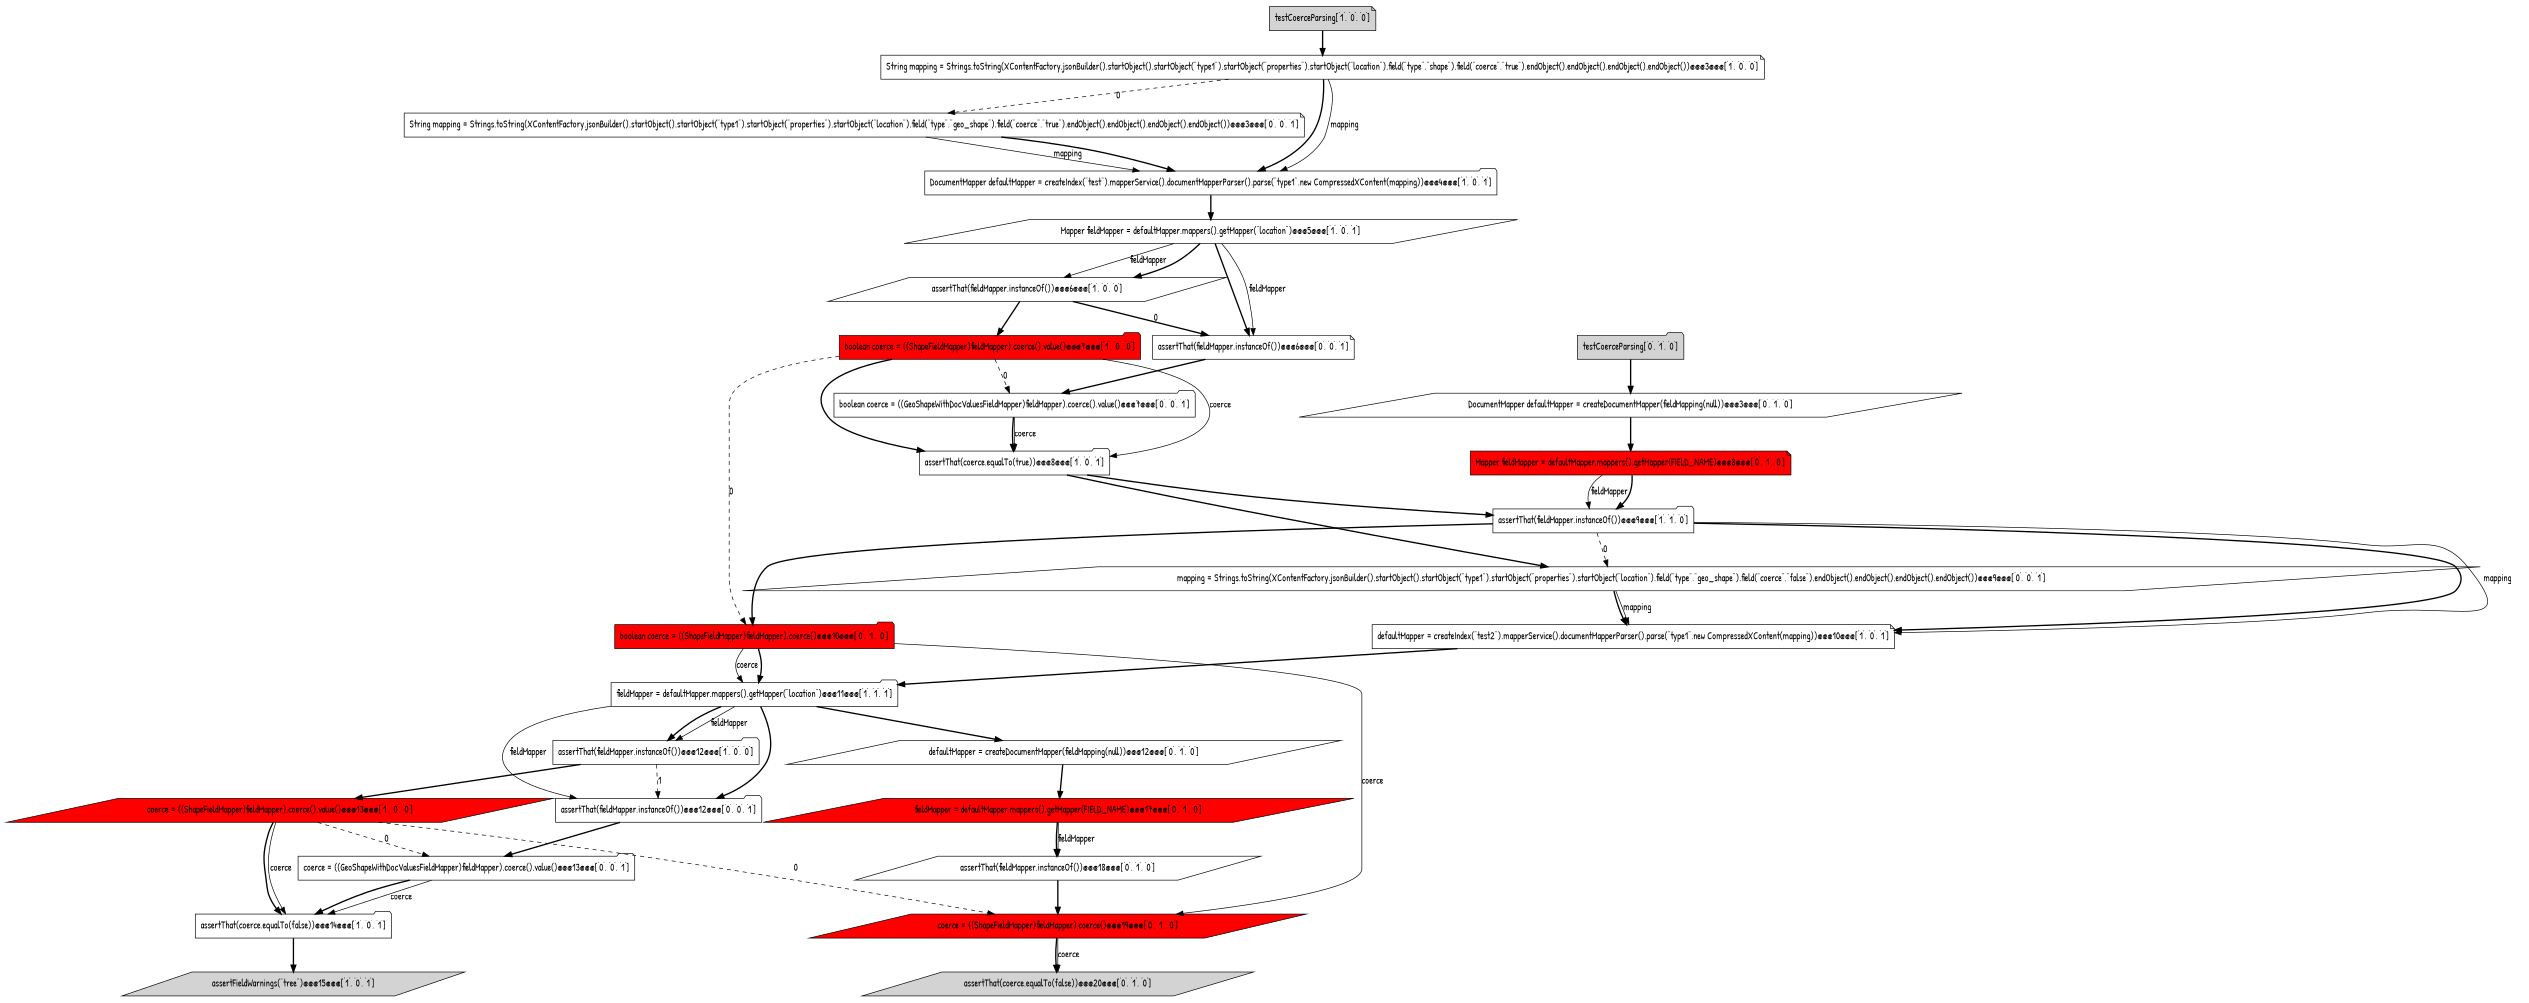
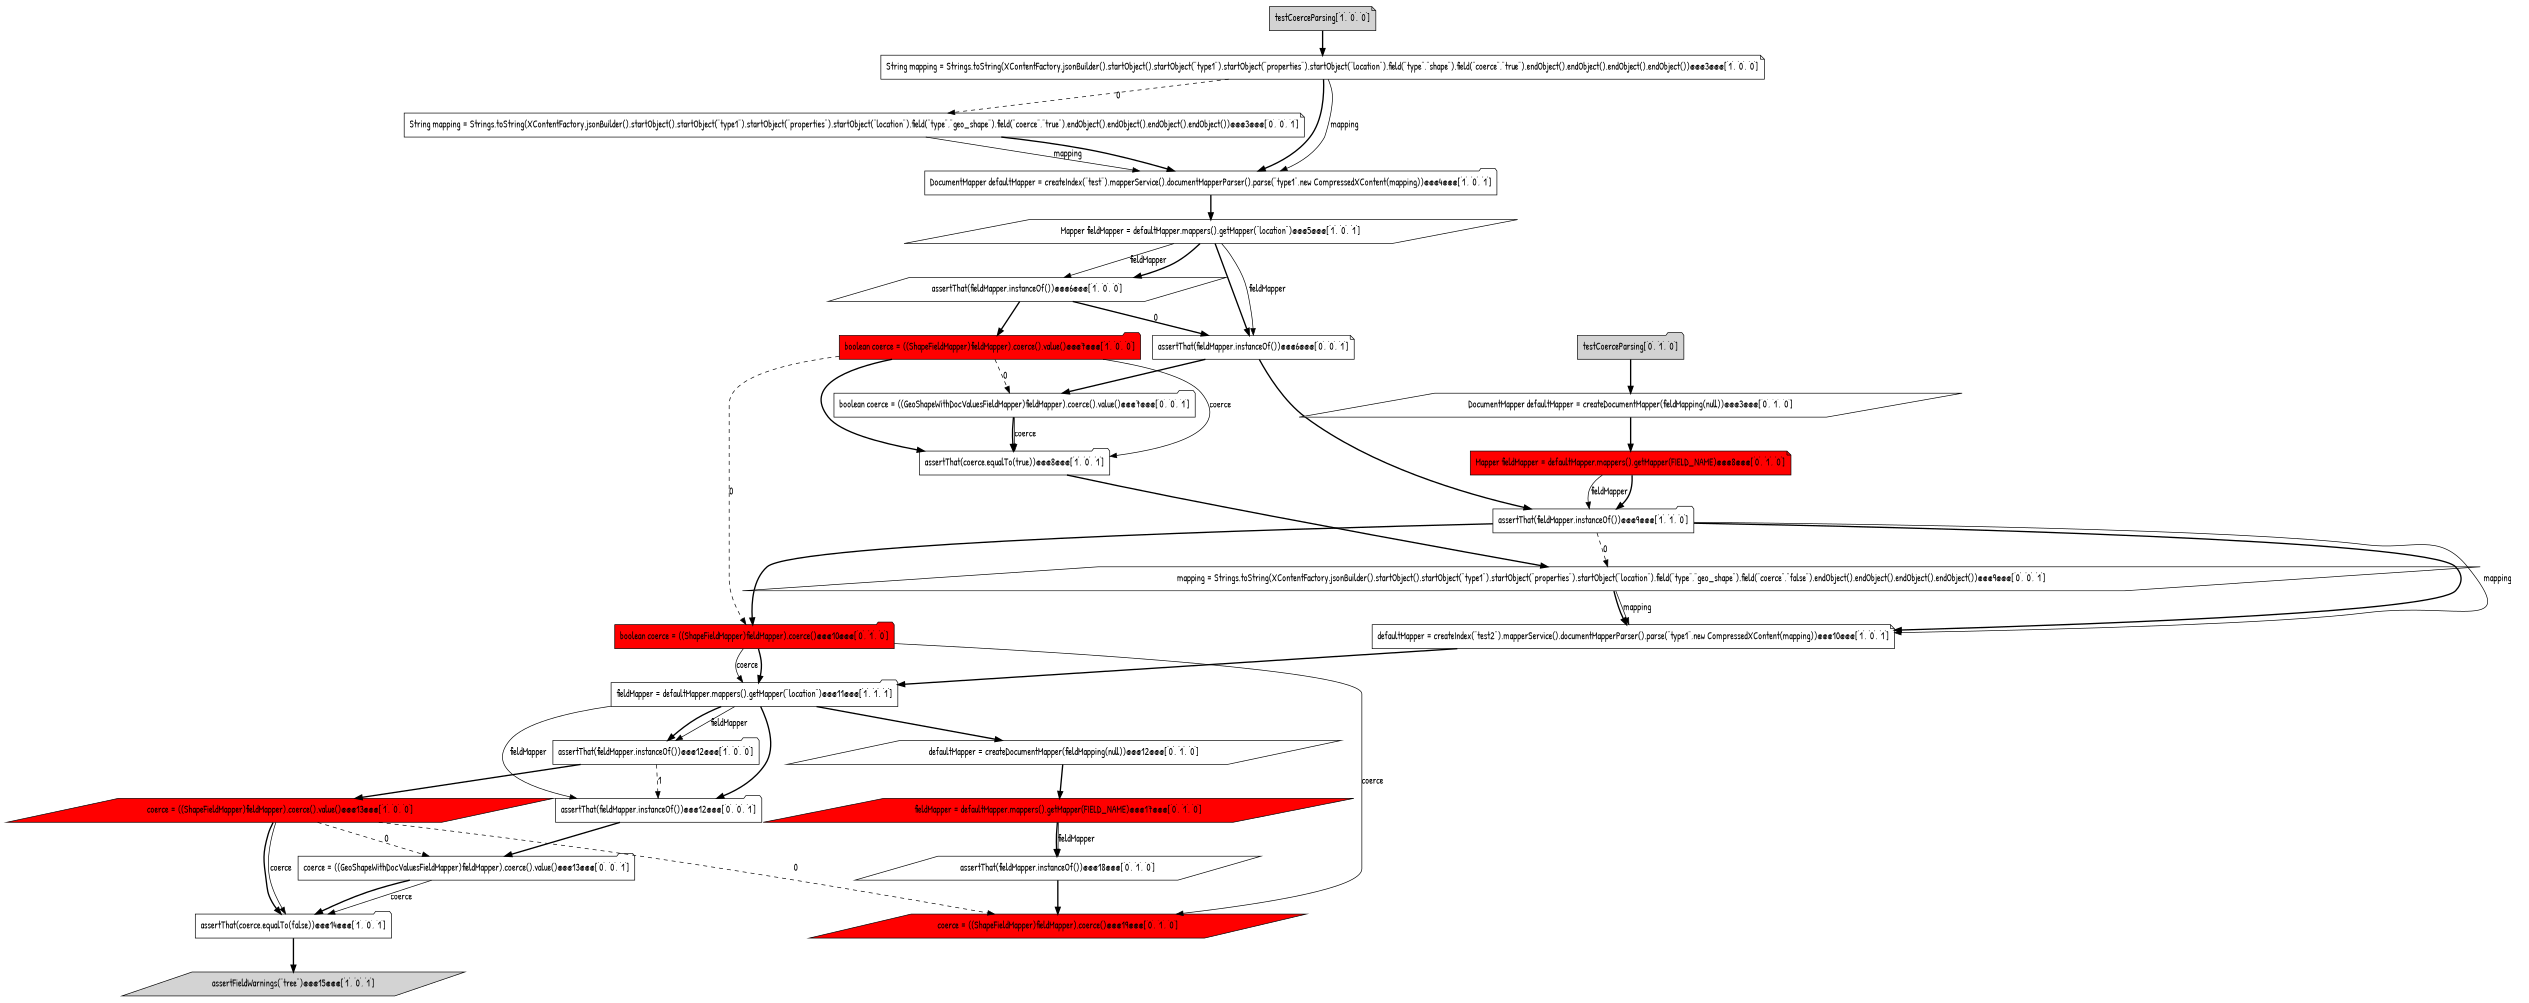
edge "assertThat(coerce,equalTo(true))@@@8@@@['1', '0', '1']" -> "assertThat(fieldMapper,instanceOf())@@@9@@@['1', '1', '0']": now "assertThat(fieldMapper,instanceOf())@@@6@@@['0', '0', '1']" -> "assertThat(fieldMapper,instanceOf())@@@9@@@['1', '1', '0']"
node "assertThat(coerce,equalTo(false))@@@20@@@['0', '1', '0']": removed
